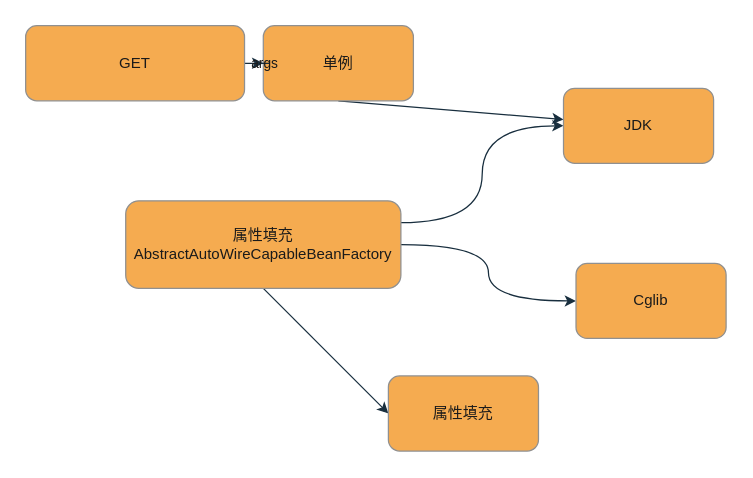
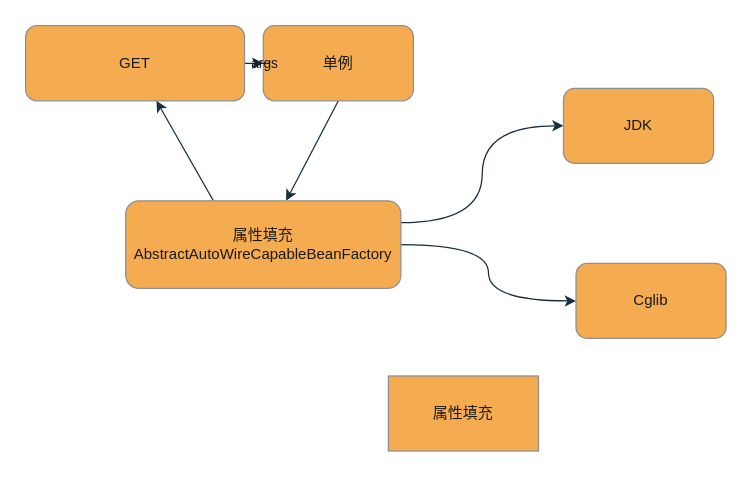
edge "单例" -> "JDK": now "单例" -> "属性填充 AbstractAutoWireCapableBeanFactory"
edge "属性填充 AbstractAutoWireCapableBeanFactory" -> "属性填充": now "属性填充 AbstractAutoWireCapableBeanFactory" -> "GET"
node "属性填充": shape rounded rectangle -> rectangle
